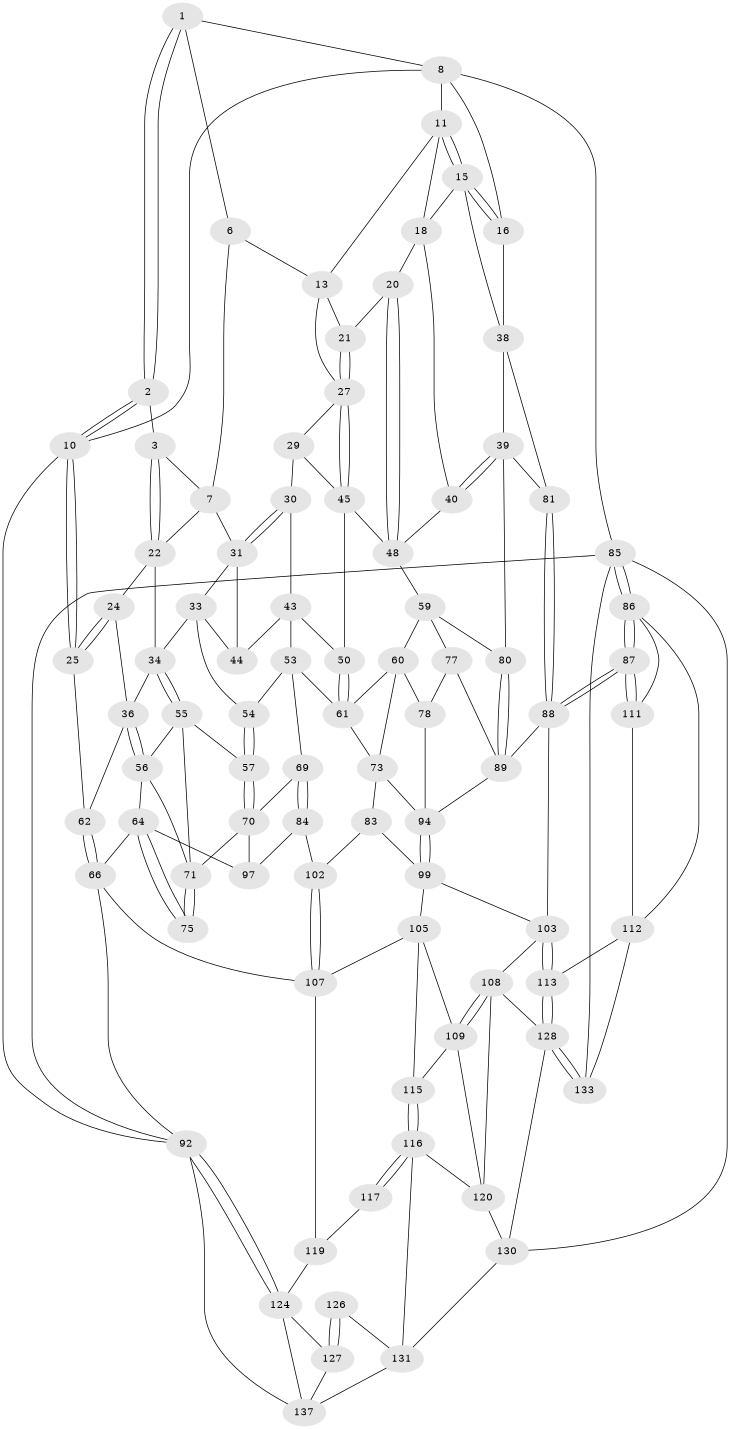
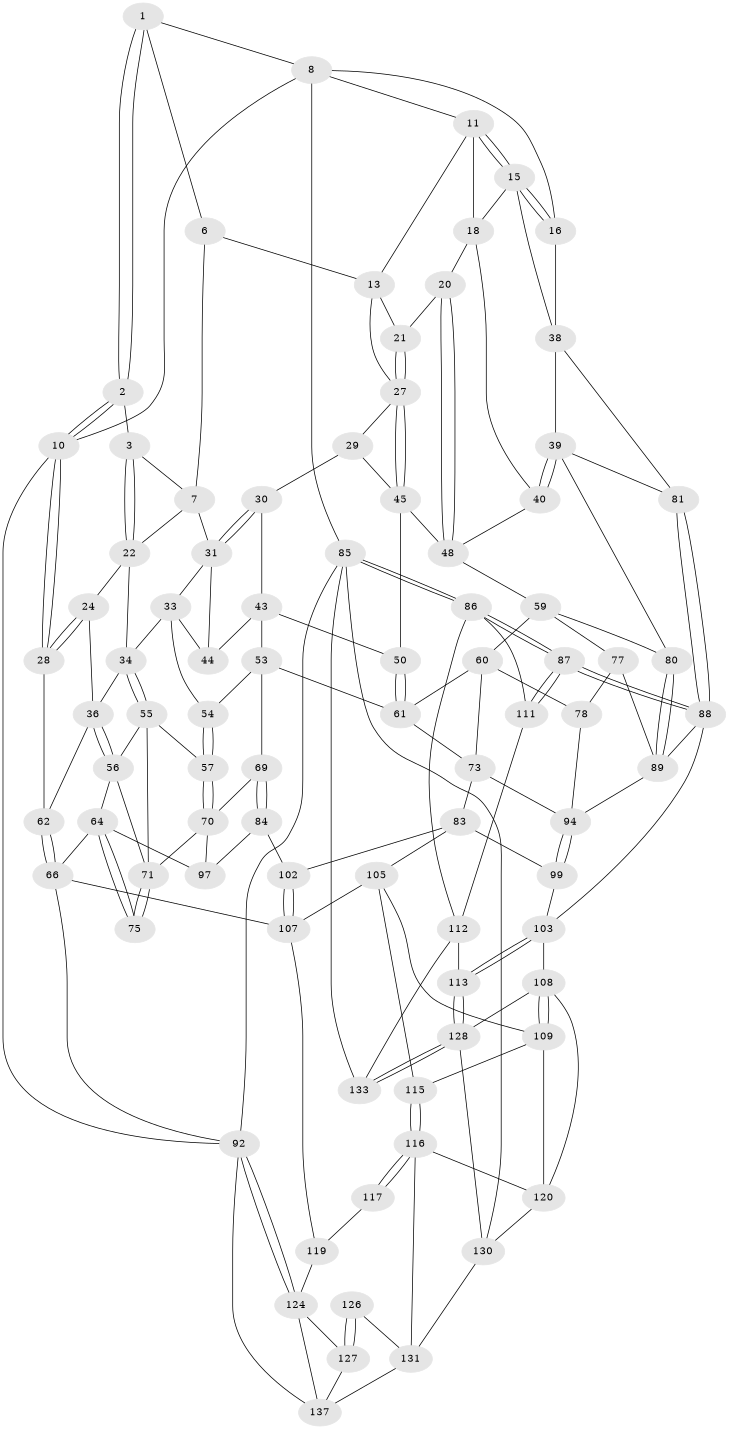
node "25": label "25" -> "28"
edge "99" -- "105": now "83" -- "105"
